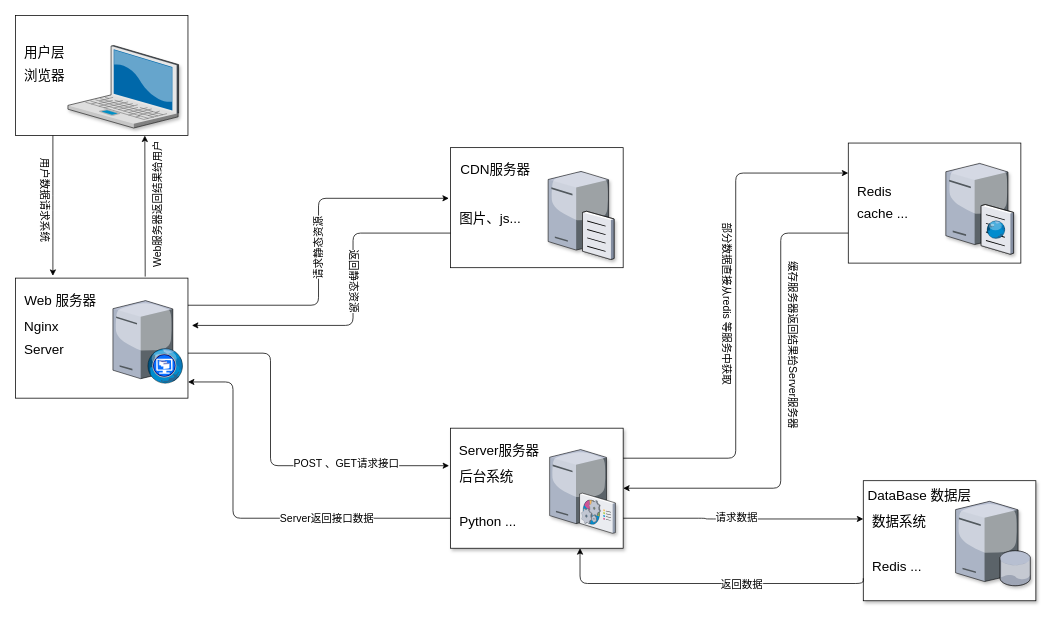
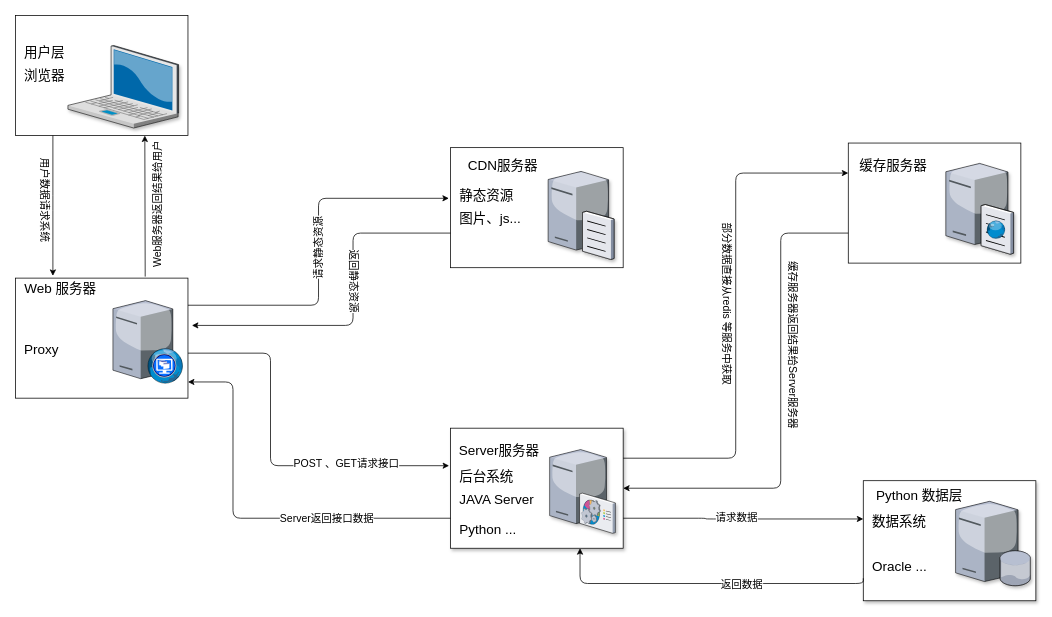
node "缓存服务器": added
node "CDN服务器": moved (495, 170) -> (503, 166)
node "Redis": removed
node "静态资源": added
node "cache ...": removed
node "Web 服务器": moved (60, 300) -> (60, 289)
node "Nginx": removed
node "Server": label "Server" -> "Proxy"
node "DataBase 数据层": label "DataBase 数据层" -> "Python 数据层"
node "JAVA Server": added
node "Python ...": moved (501, 522) -> (501, 529)
node "Redis ...": label "Redis ..." -> "Oracle ..."
